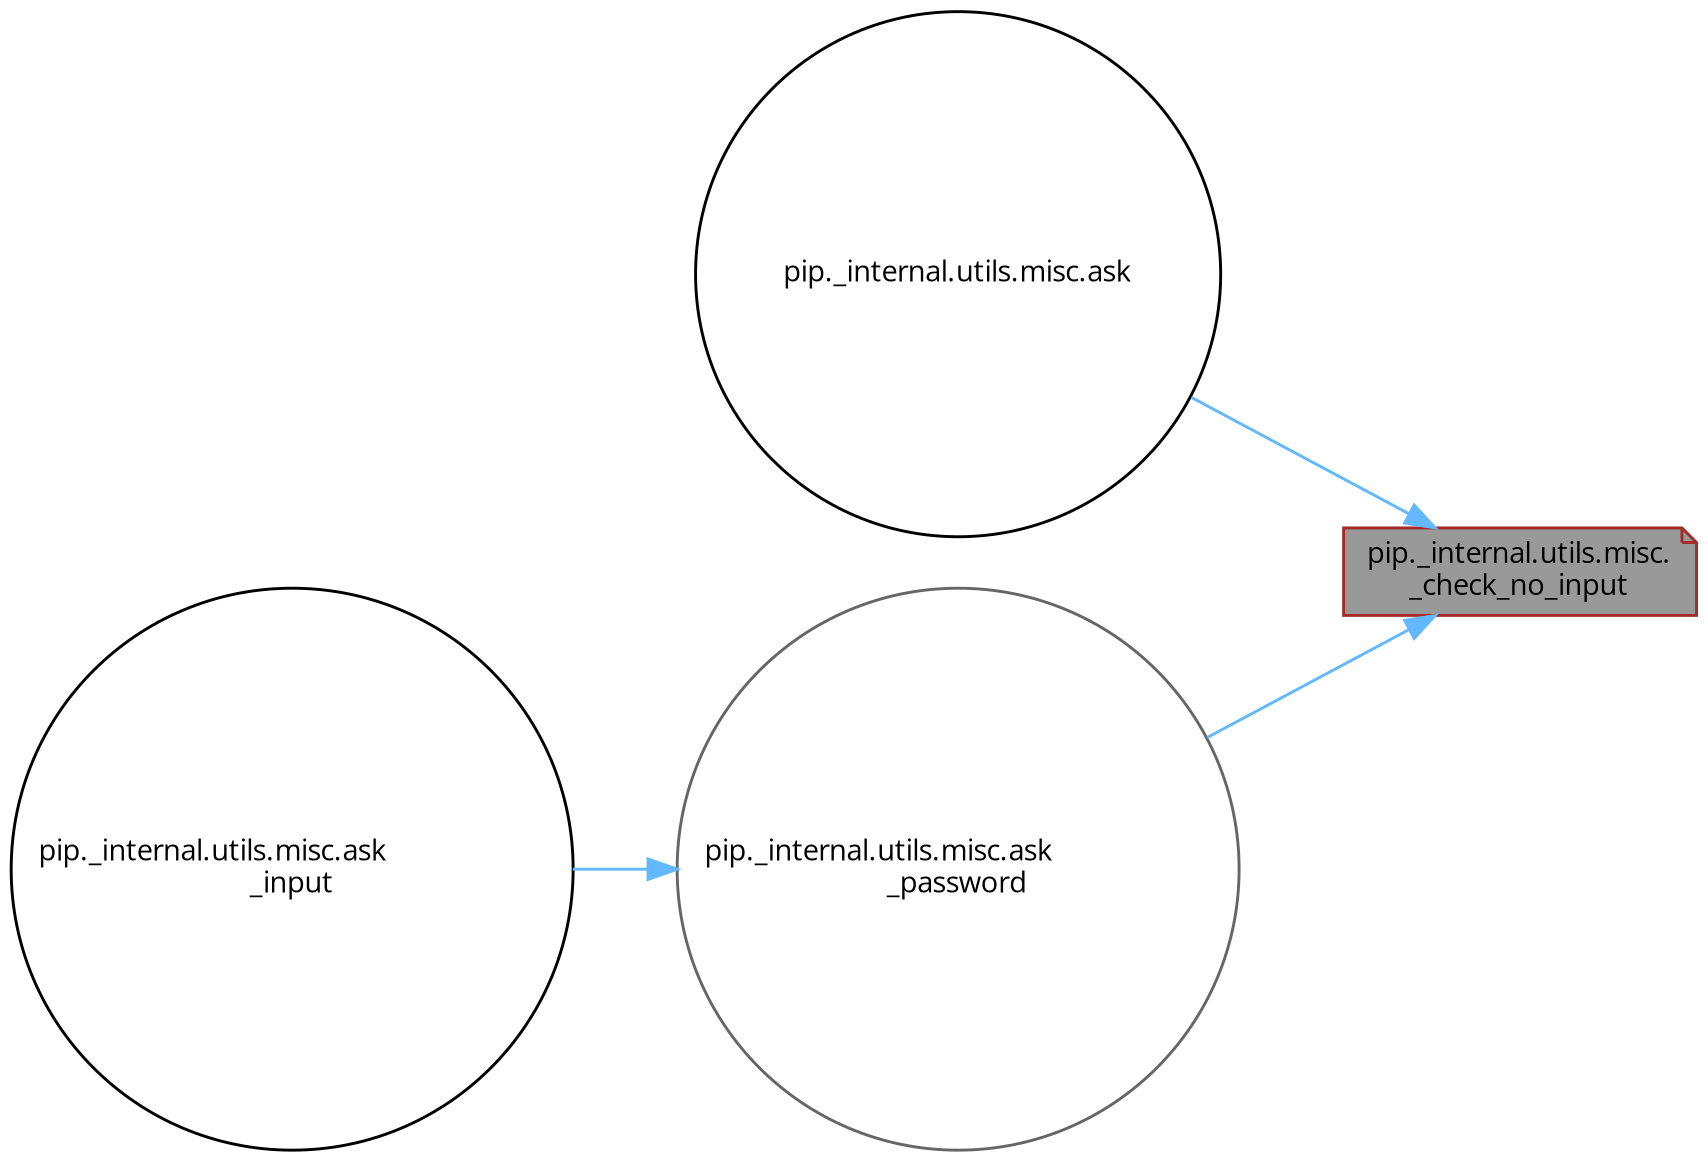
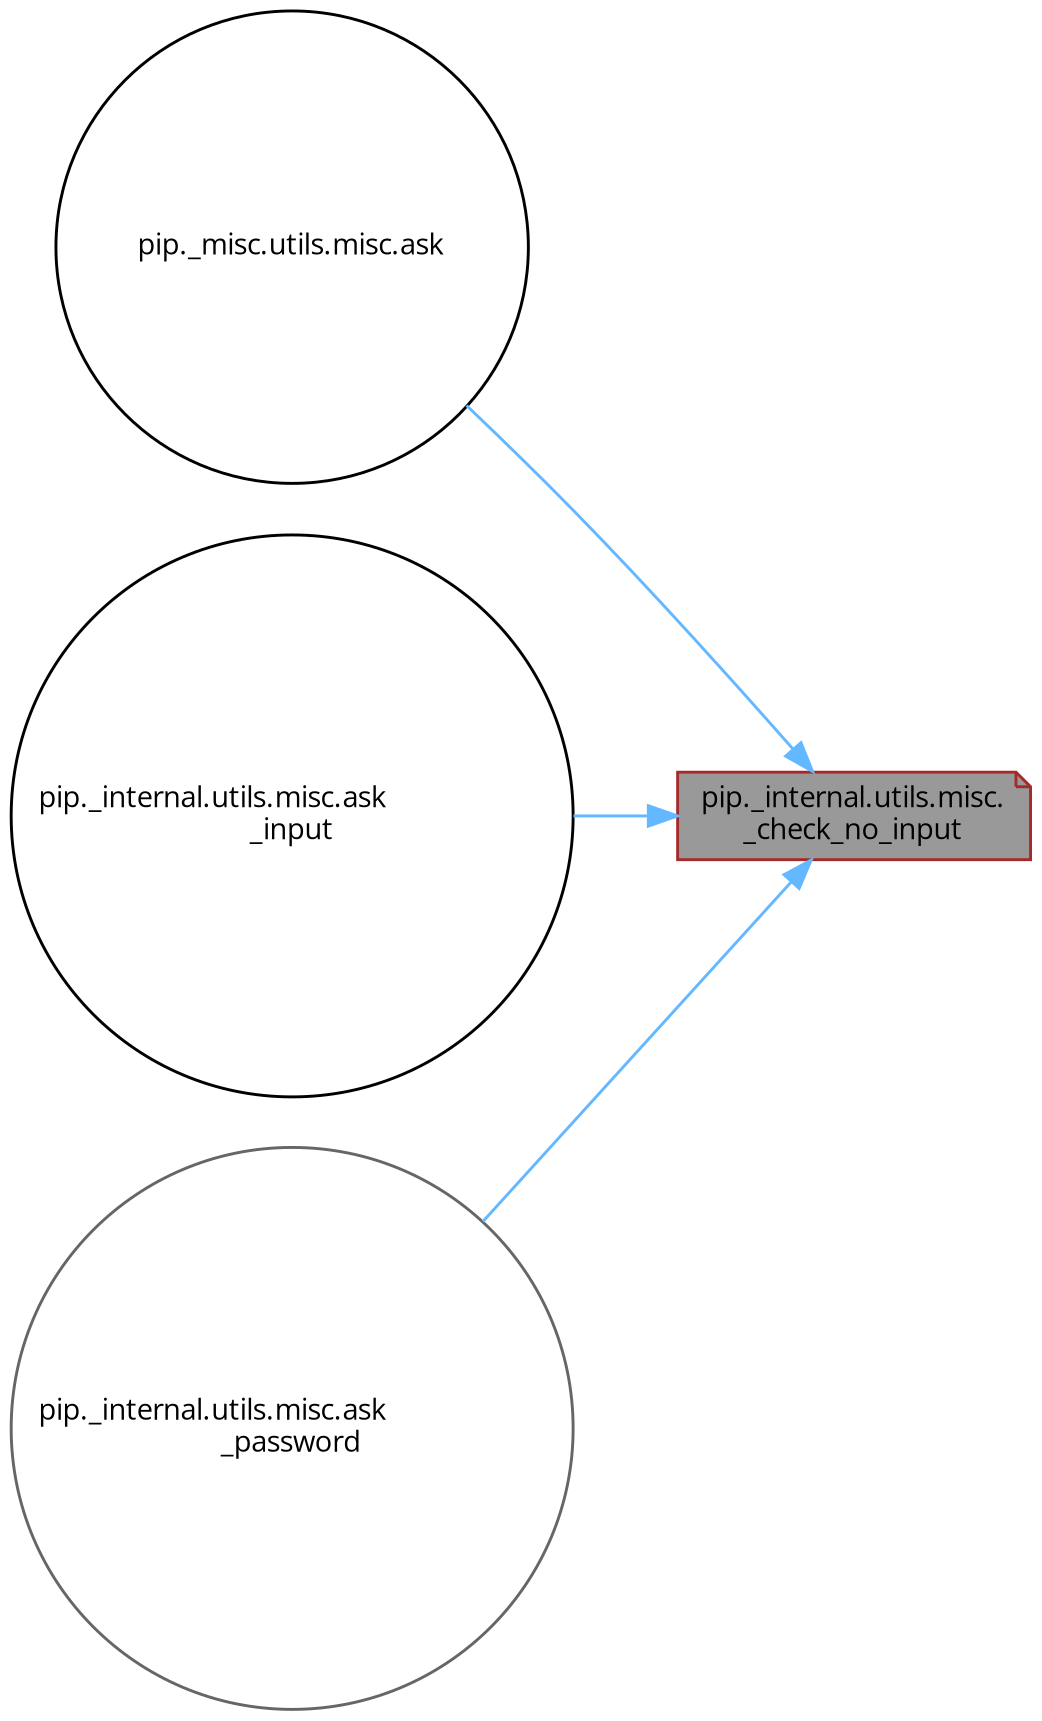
node "pip._internal.utils.misc.ask": label "pip._internal.utils.misc.ask" -> "pip._misc.utils.misc.ask"
edge "pip._internal.utils.misc.ask _input" -> "pip._internal.utils.misc.ask _password": now "pip._internal.utils.misc.ask _input" -> "pip._internal.utils.misc. _check_no_input"
